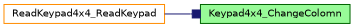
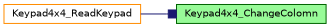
node "ReadKeypad4x4_ReadKeypad": label "ReadKeypad4x4_ReadKeypad" -> "Keypad4x4_ReadKeypad"
